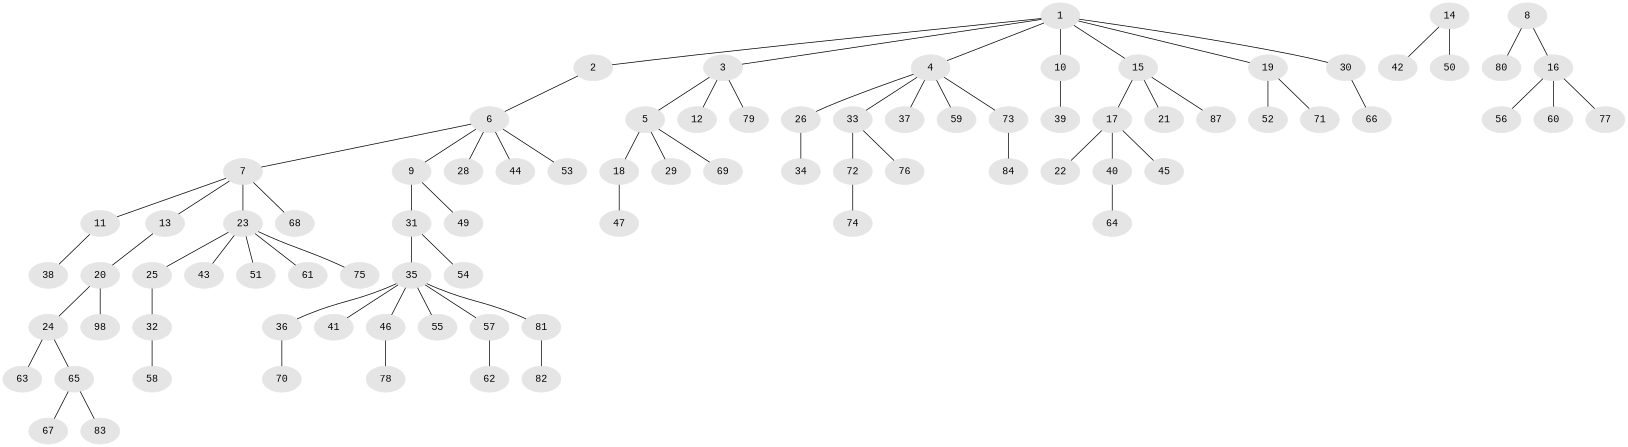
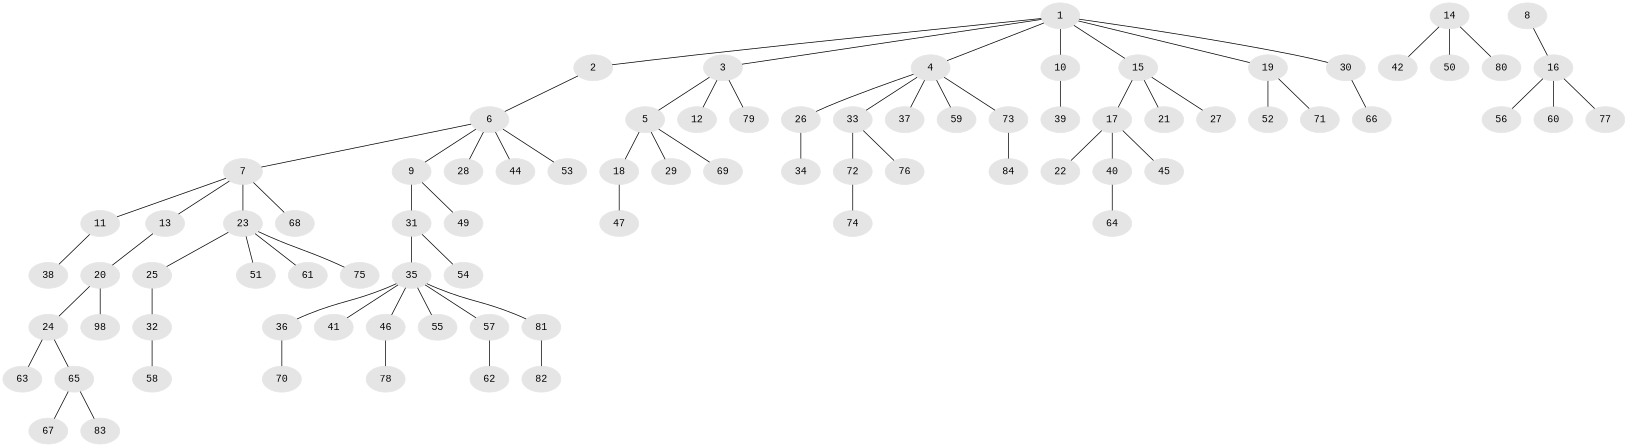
edge "8" -- "80": now "14" -- "80"
node "87": label "87" -> "27"
node "43": removed
